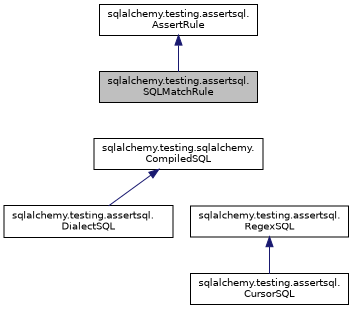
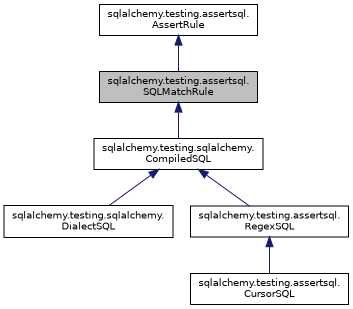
edge "sqlalchemy.testing.sqlalchemy. CompiledSQL" -> "sqlalchemy.testing.assertsql. SQLMatchRule": added
edge "sqlalchemy.testing.assertsql. RegexSQL" -> "sqlalchemy.testing.sqlalchemy. CompiledSQL": added
node "sqlalchemy.testing.assertsql. DialectSQL": label "sqlalchemy.testing.assertsql. DialectSQL" -> "sqlalchemy.testing.sqlalchemy. DialectSQL"
